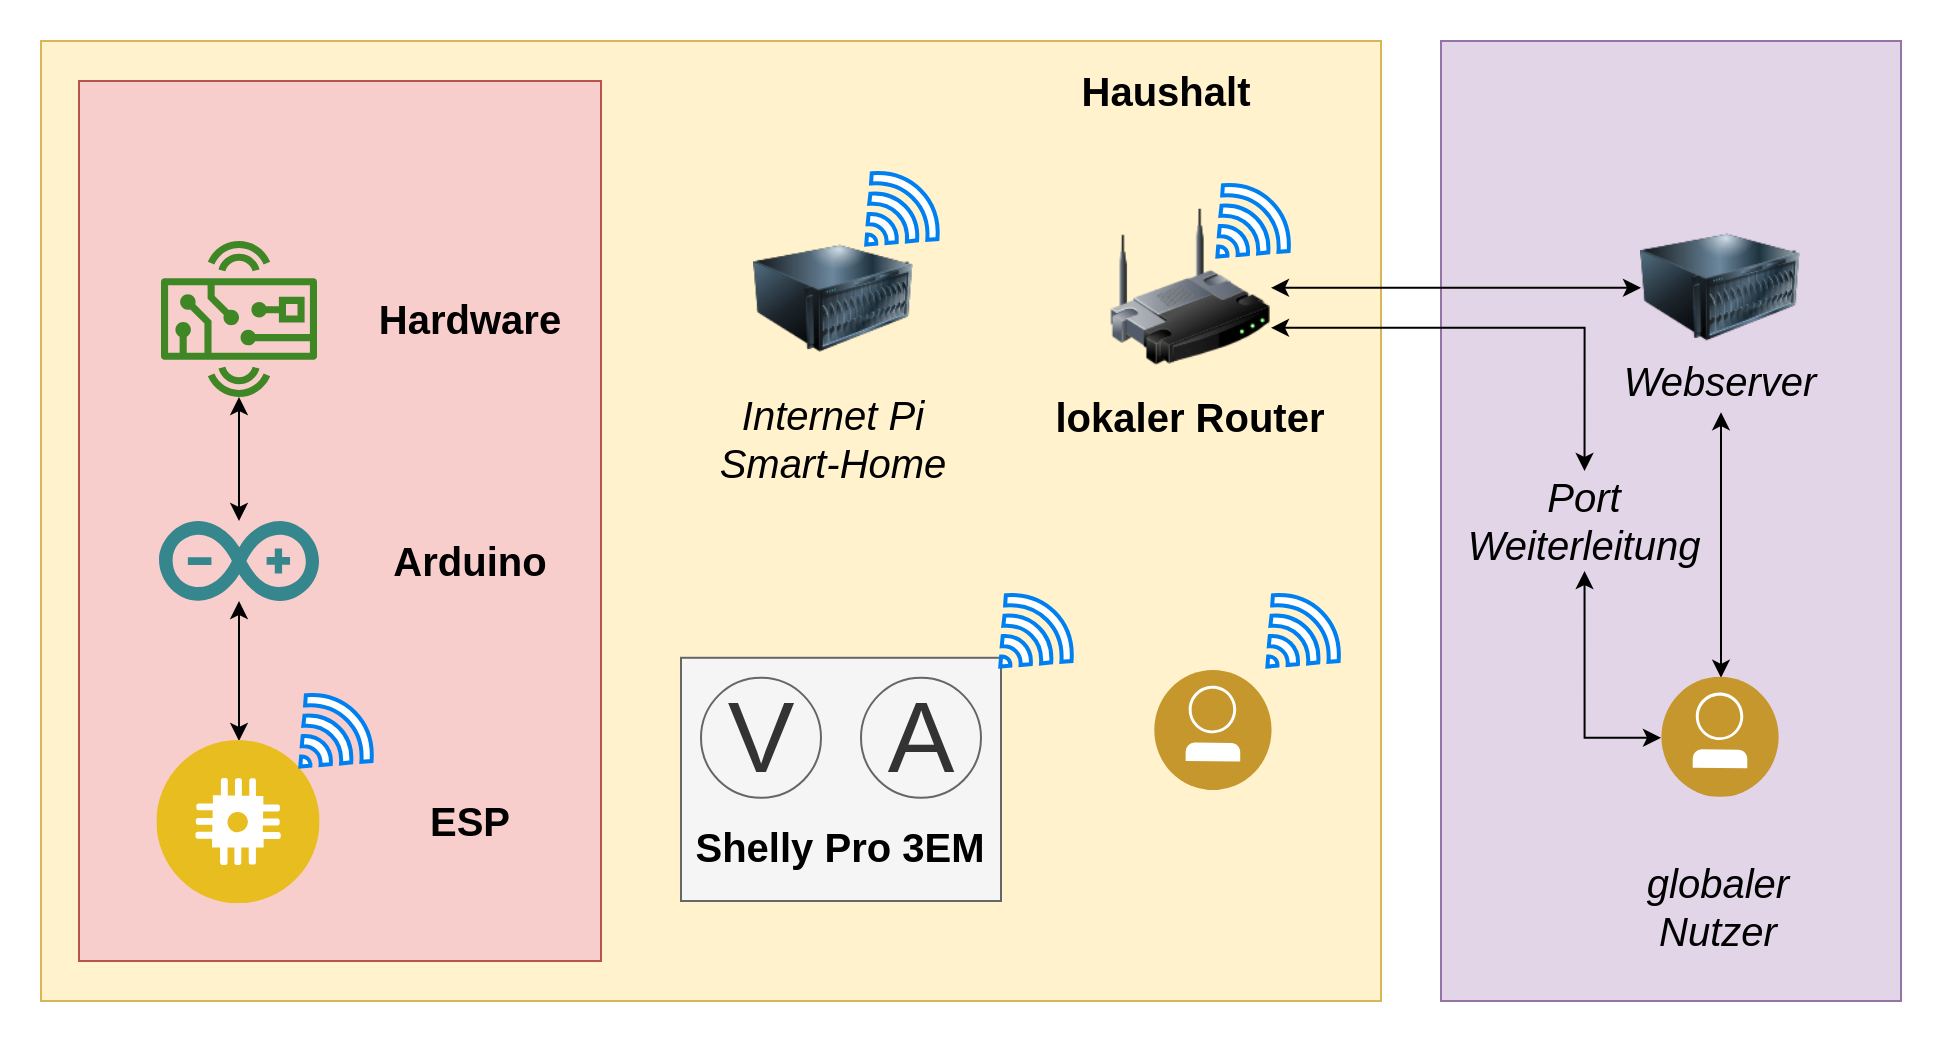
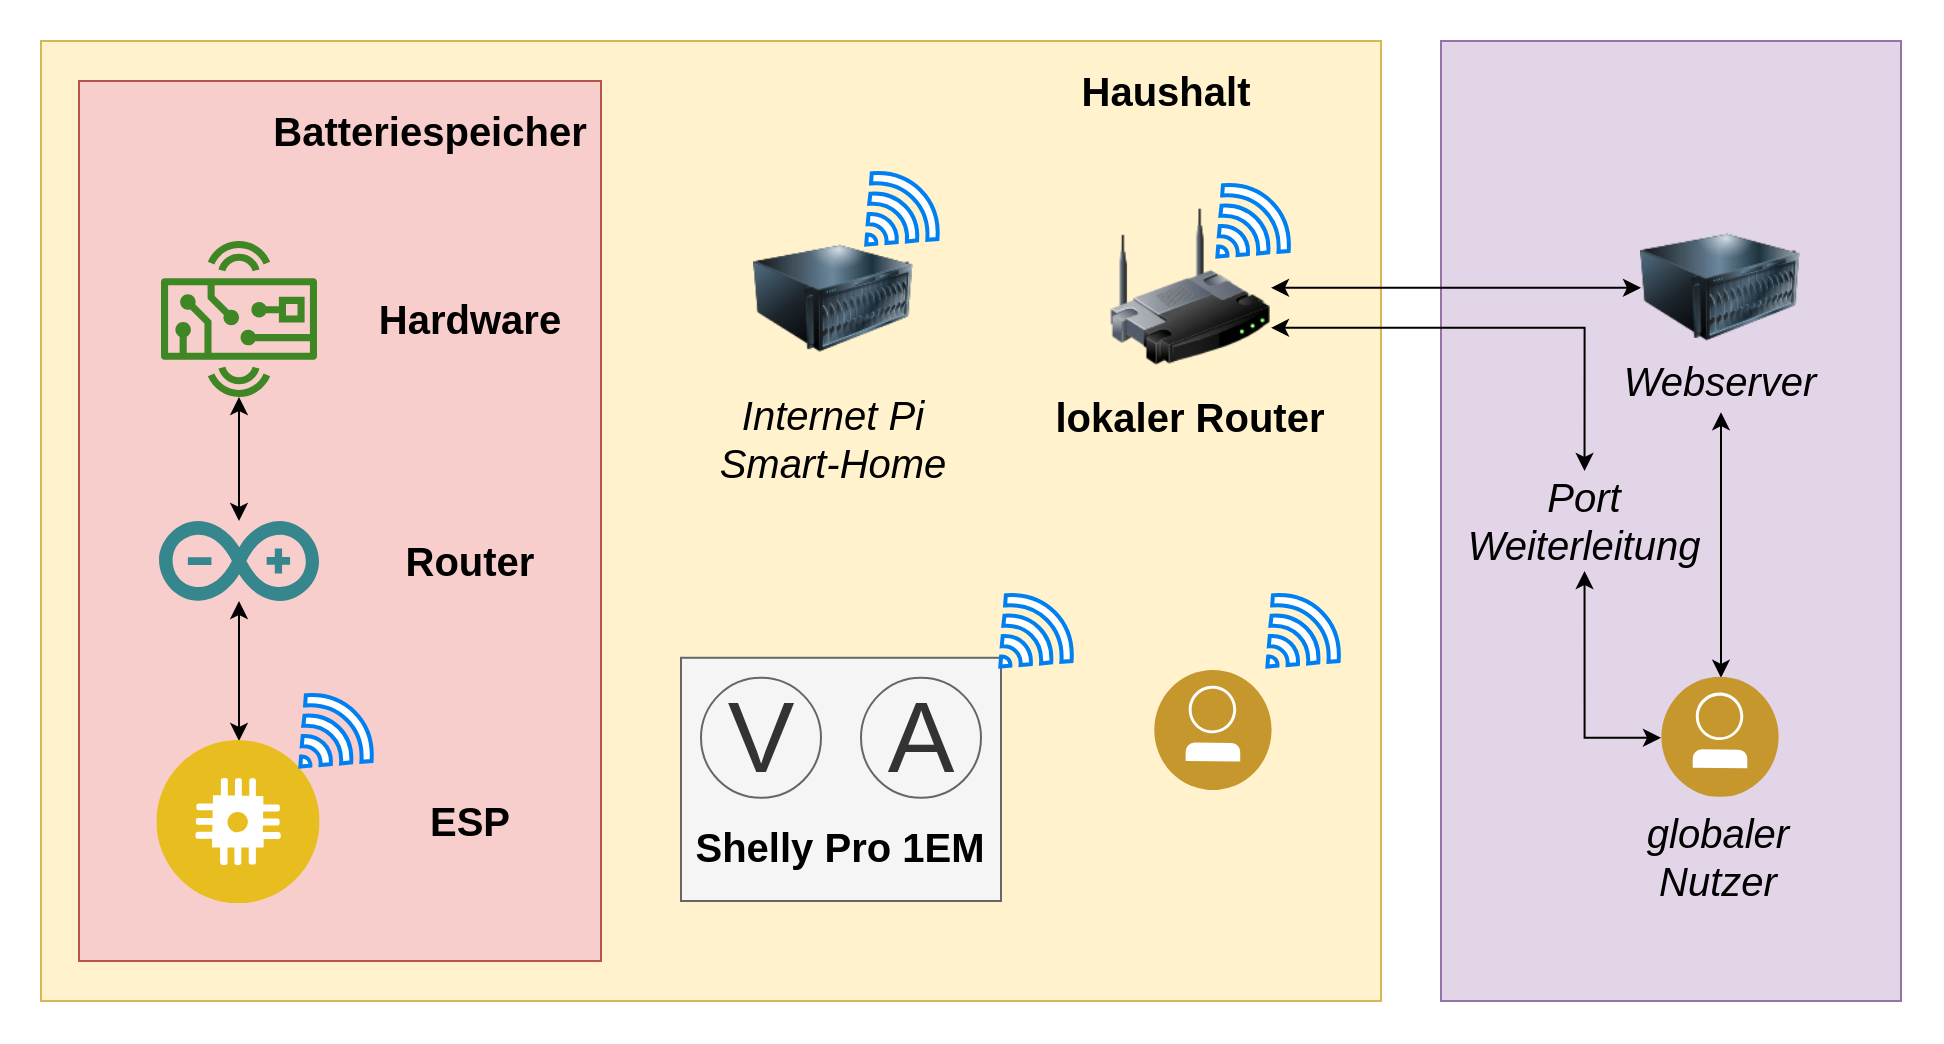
node "Batteriespeicher": added
node "Arduino": label "Arduino" -> "Router"
node "Shelly Pro 3EM": label "Shelly Pro 3EM" -> "Shelly Pro 1EM"
node "globaler Nutzer": moved (1719, 906) -> (1719, 856)
